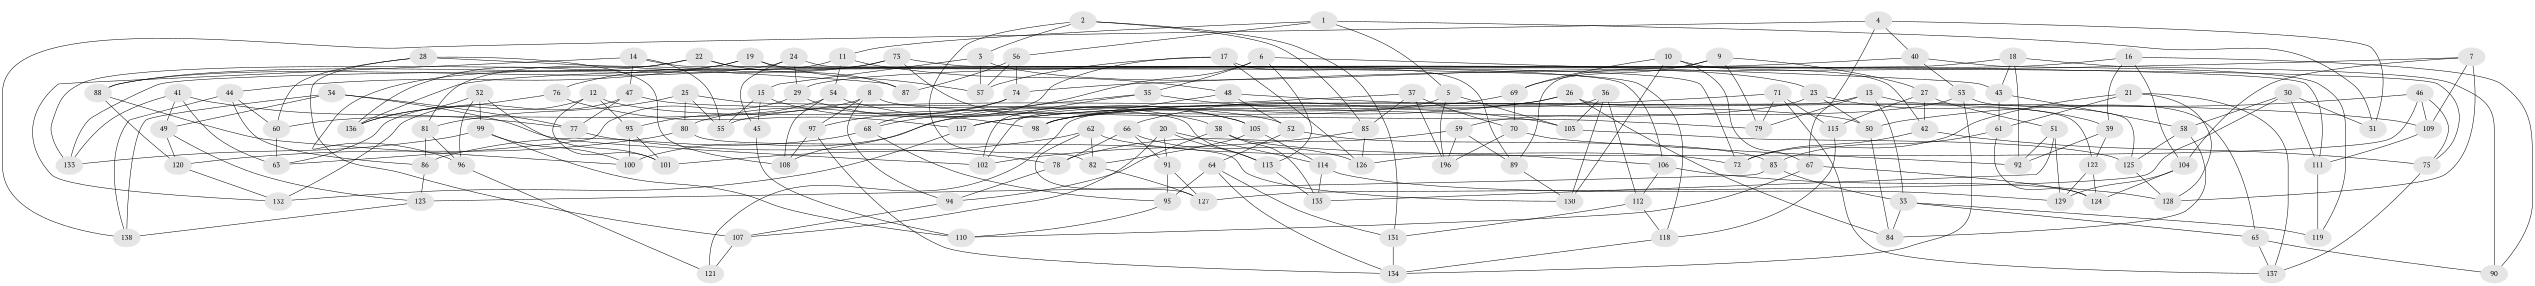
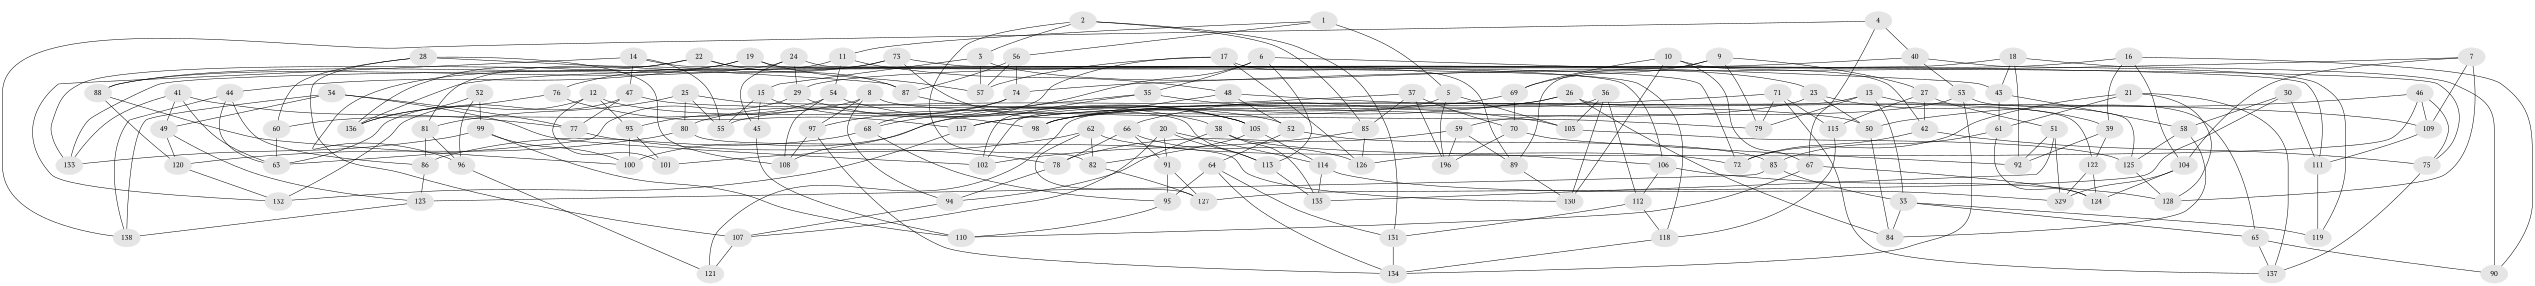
edge "87" -- "105": added
edge "44" -- "60": now "44" -- "63"
node "31": removed
edge "32" -- "101": removed
node "129": label "129" -> "329"
